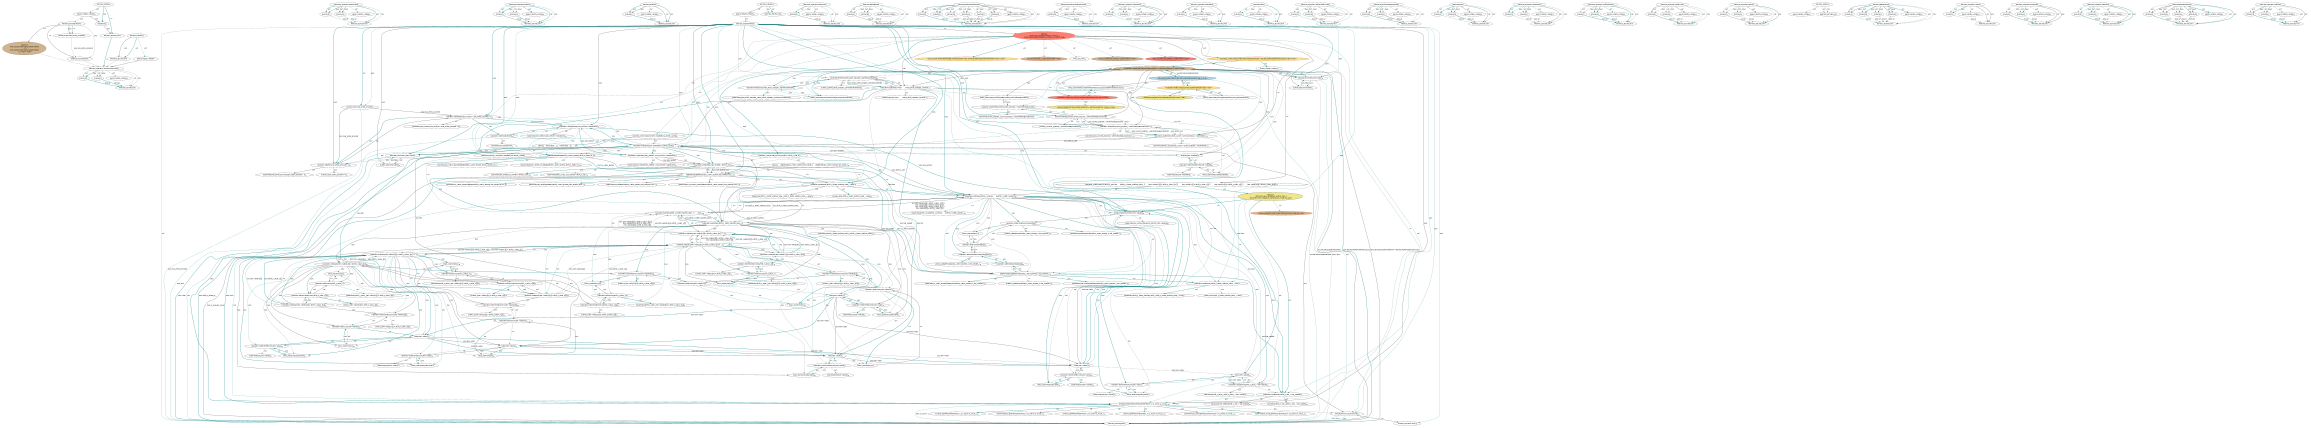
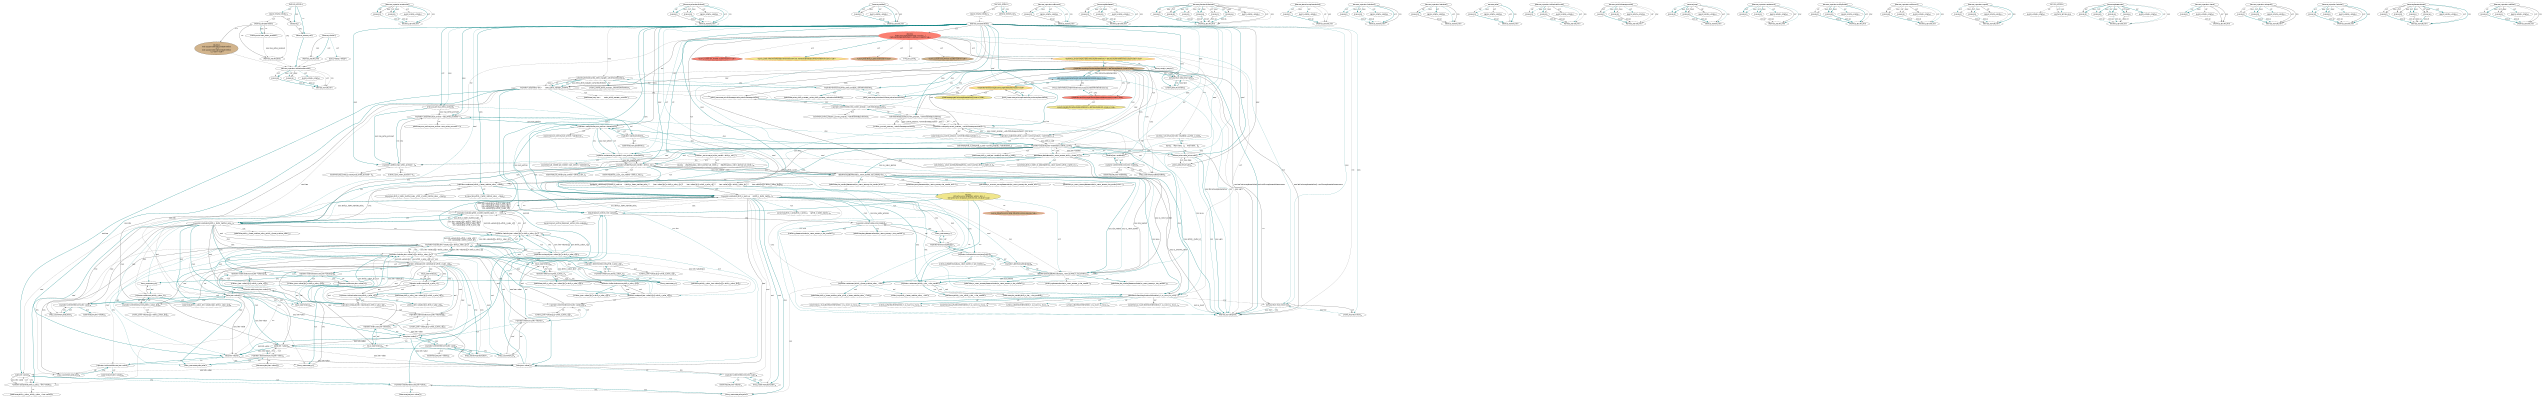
edge "(LITERAL,true,return true;)" -> "(RETURN,return true;,return true;)": added, label "DDG: true"
edge "(<operator>.assignment,attrib_0_value_ = info->value())" -> "(<operator>.assignment,attrib_0_size_ = size_needed)": now "(<operator>.indirectIndexAccess,temp[0].v[0])" -> "(<operator>.assignment,attrib_0_size_ = size_needed)"
